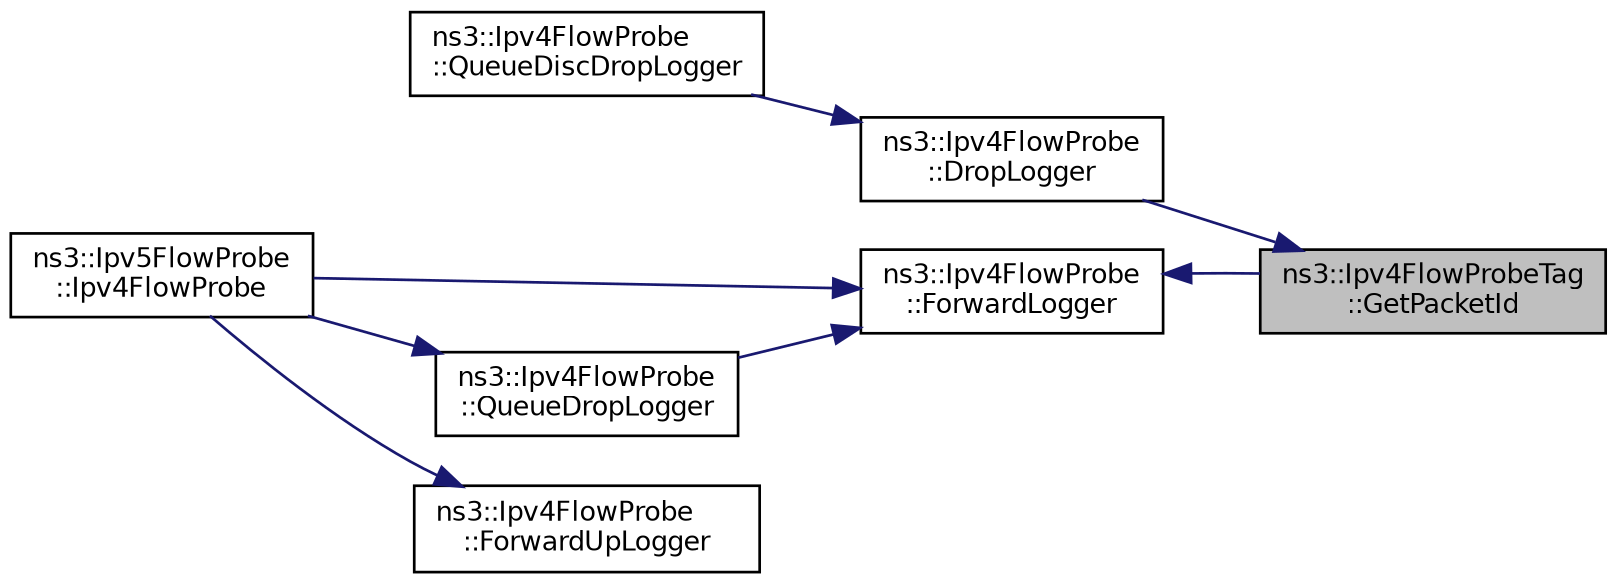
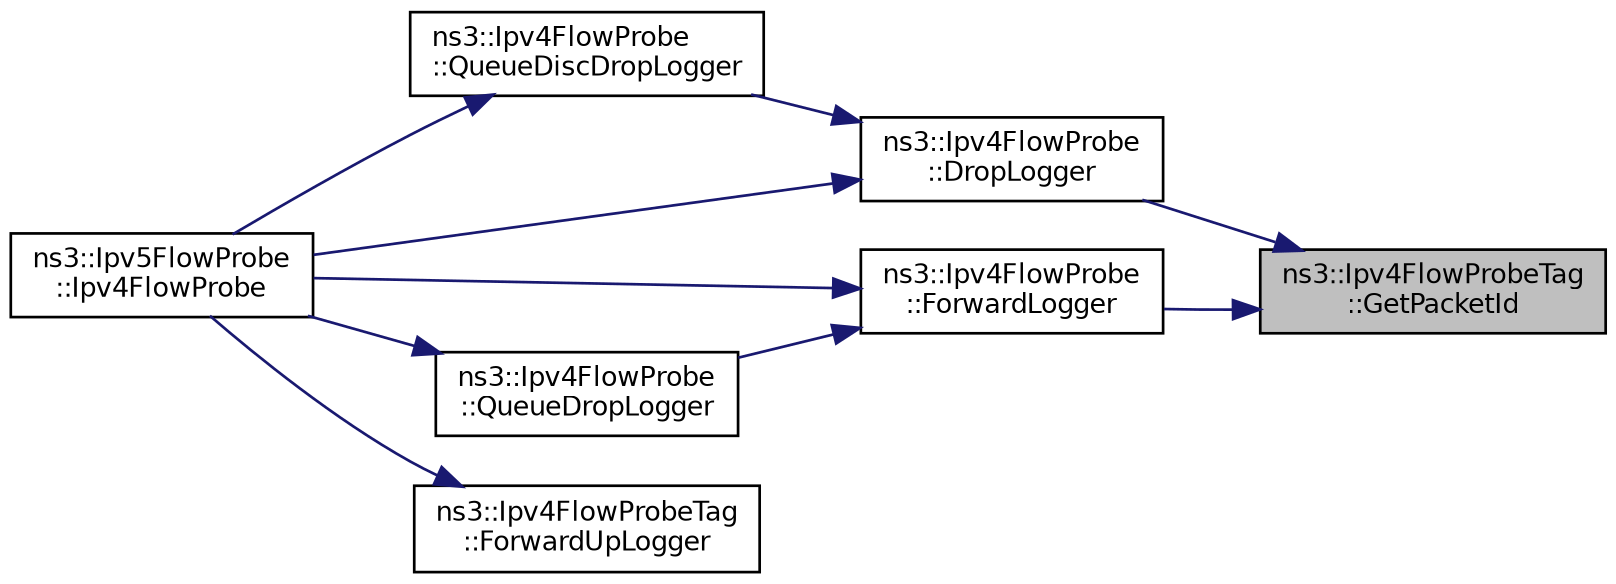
edge "ns3::Ipv5FlowProbe ::Ipv4FlowProbe" -> "ns3::Ipv4FlowProbe ::QueueDiscDropLogger": added
edge "ns3::Ipv5FlowProbe ::Ipv4FlowProbe" -> "ns3::Ipv4FlowProbe ::DropLogger": added
edge "ns3::Ipv4FlowProbeTag ::GetPacketId" -> "ns3::Ipv4FlowProbe ::ForwardLogger": reversed
node "ns3::Ipv4FlowProbe ::ForwardUpLogger": label "ns3::Ipv4FlowProbe ::ForwardUpLogger" -> "ns3::Ipv4FlowProbeTag ::ForwardUpLogger"
